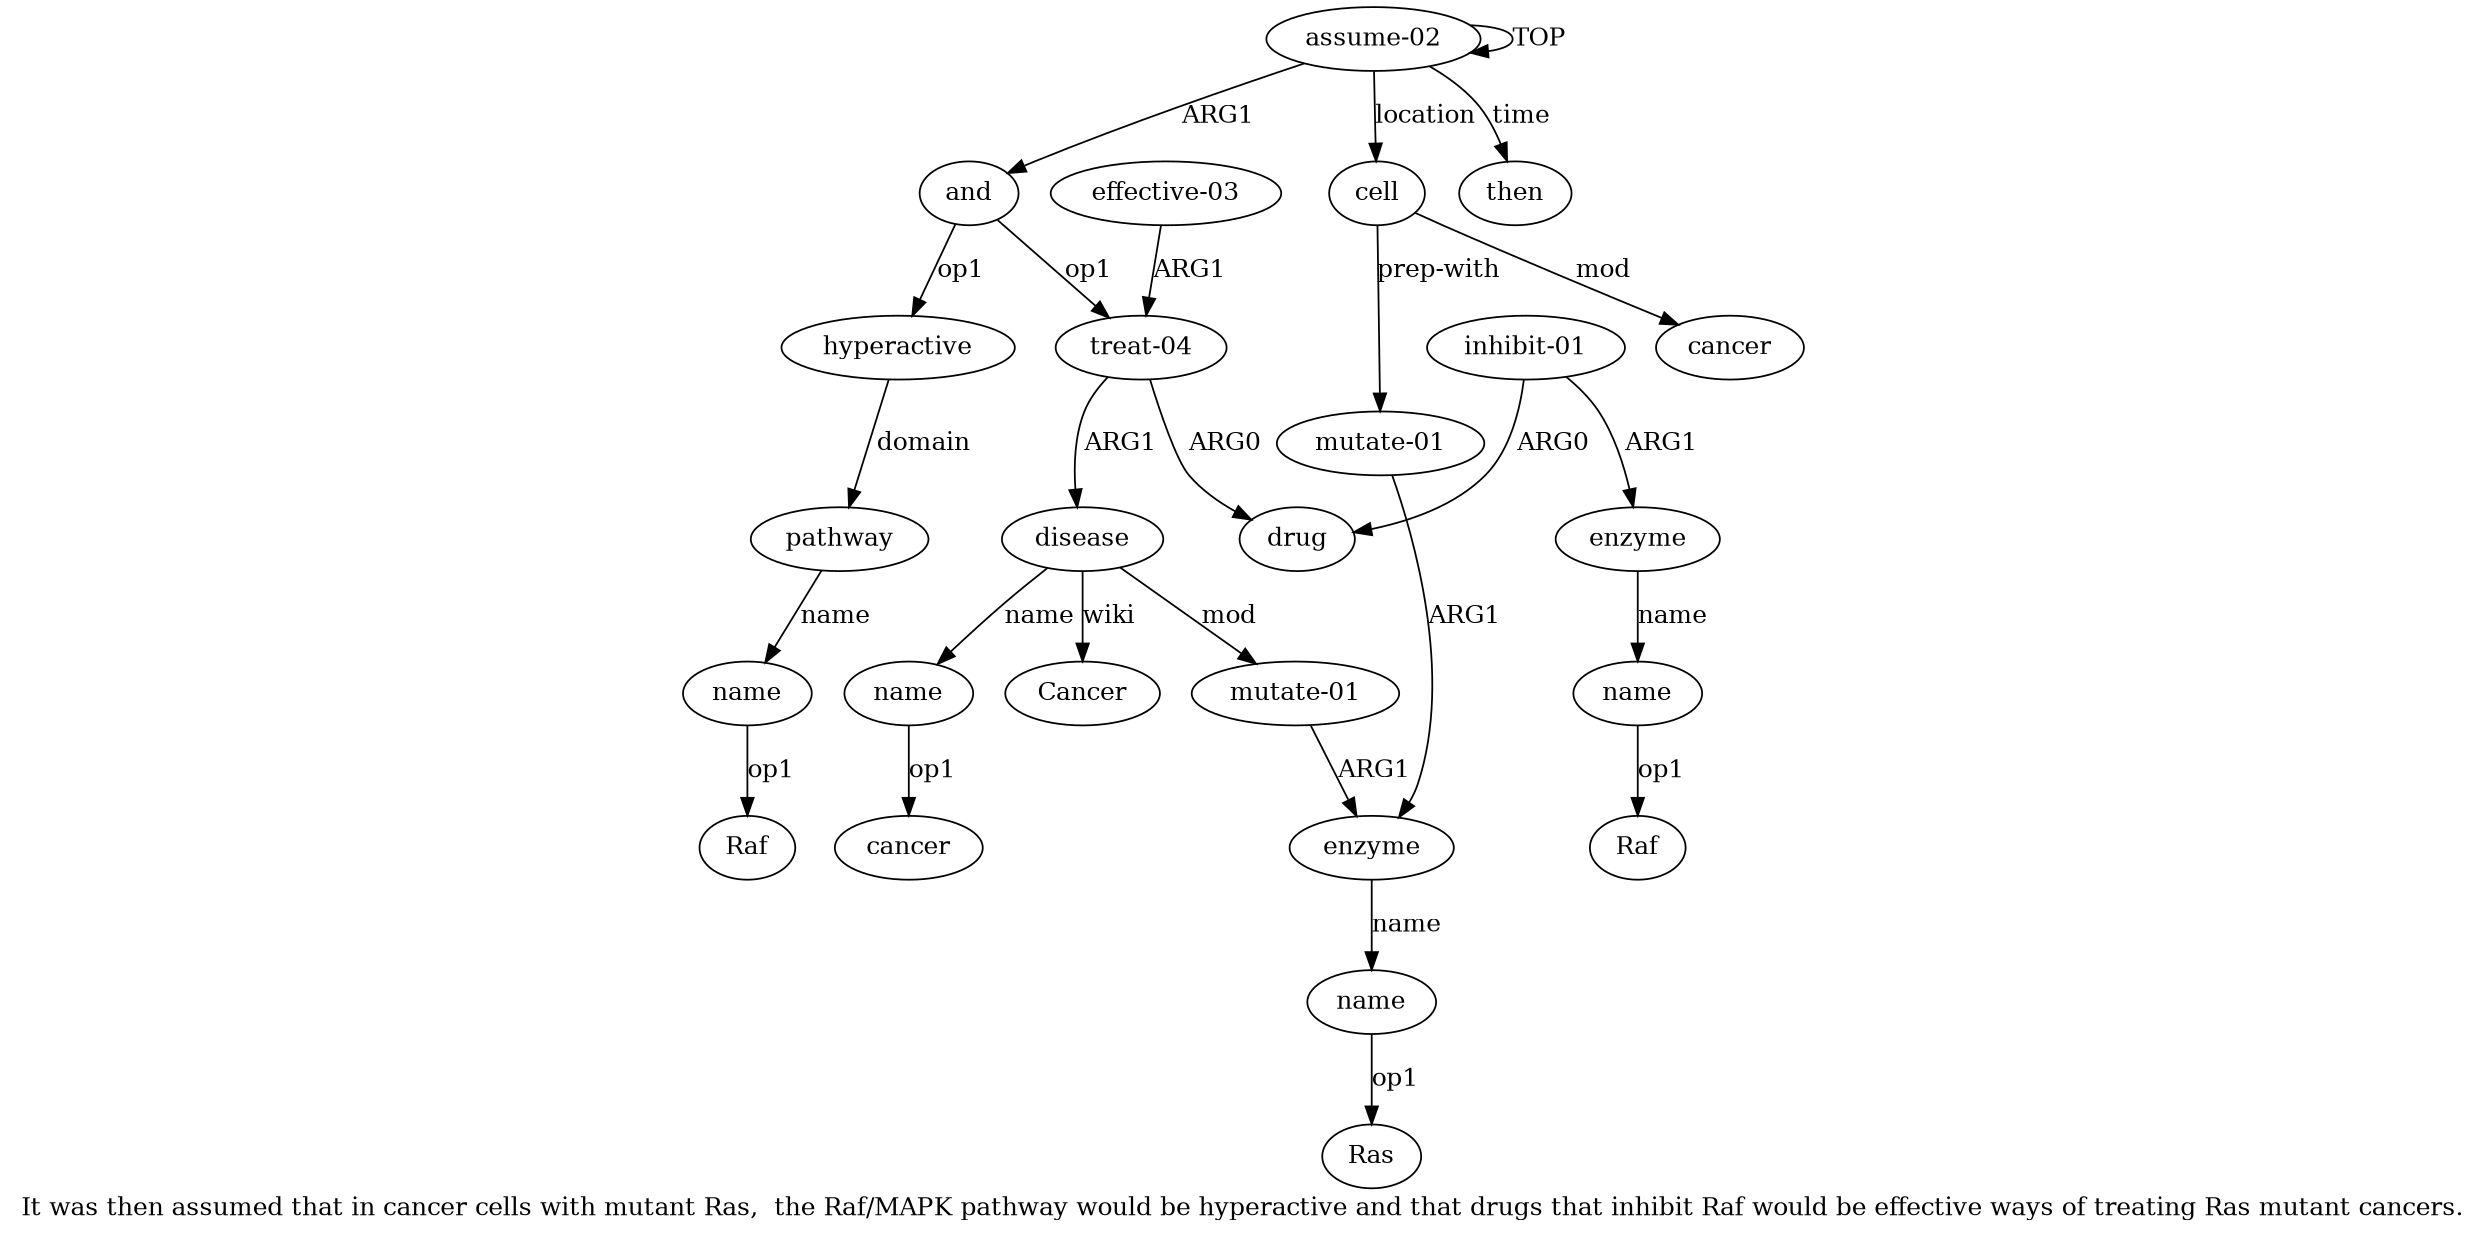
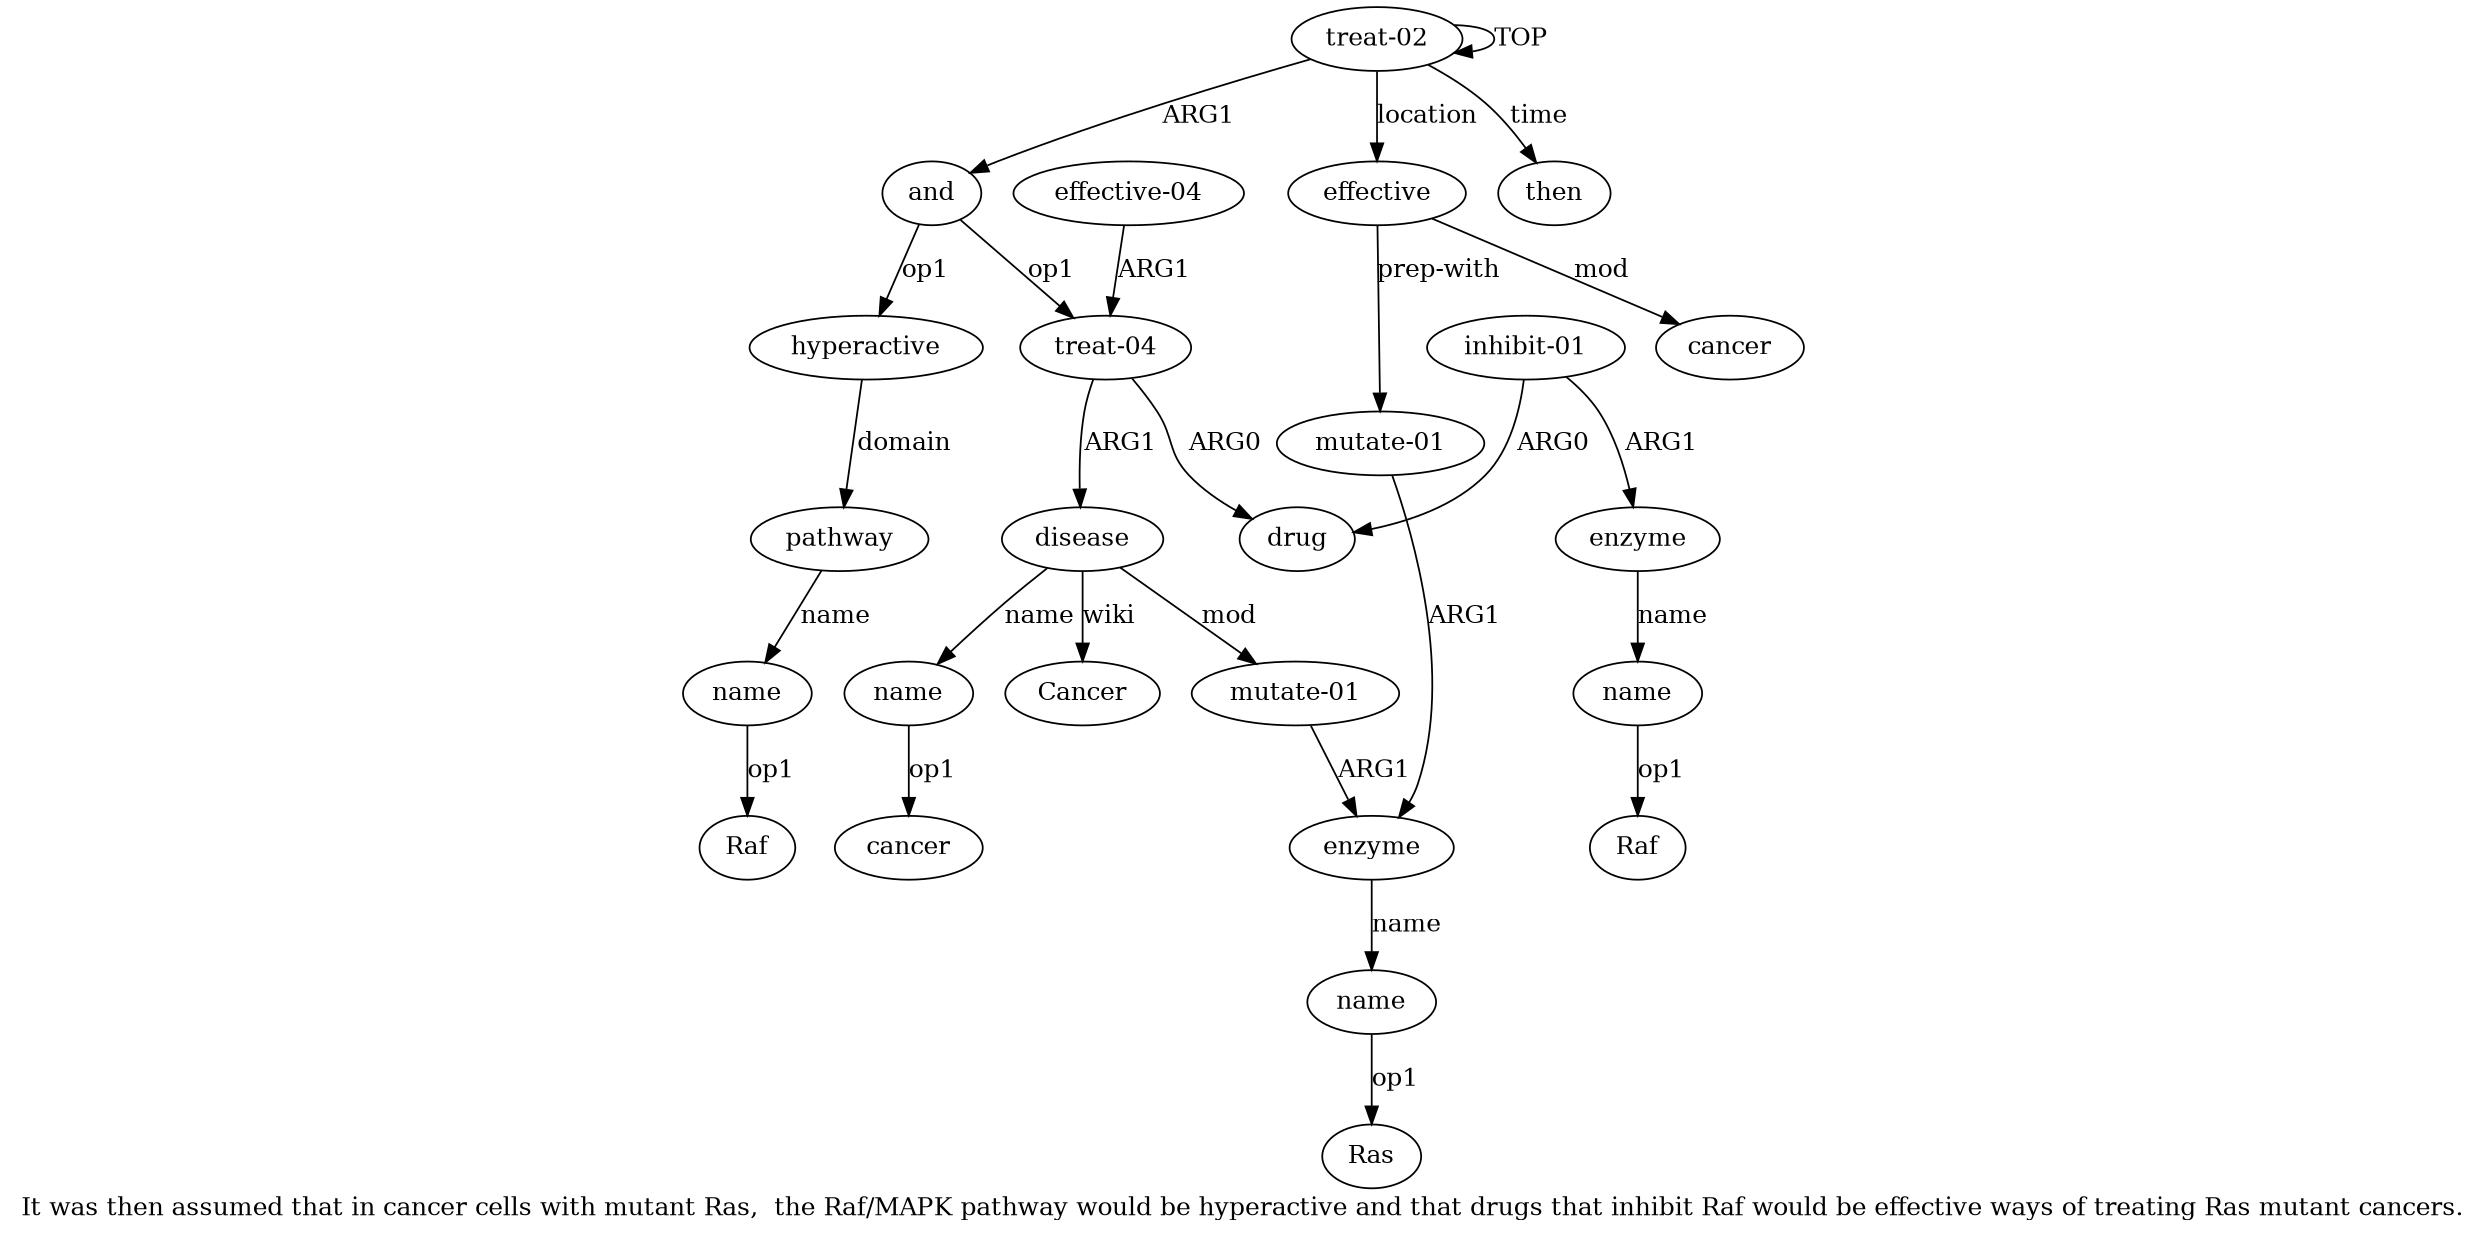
node "assume-02": label "assume-02" -> "treat-02"
node "effective-03": label "effective-03" -> "effective-04"
node "cell": label "cell" -> "effective"
